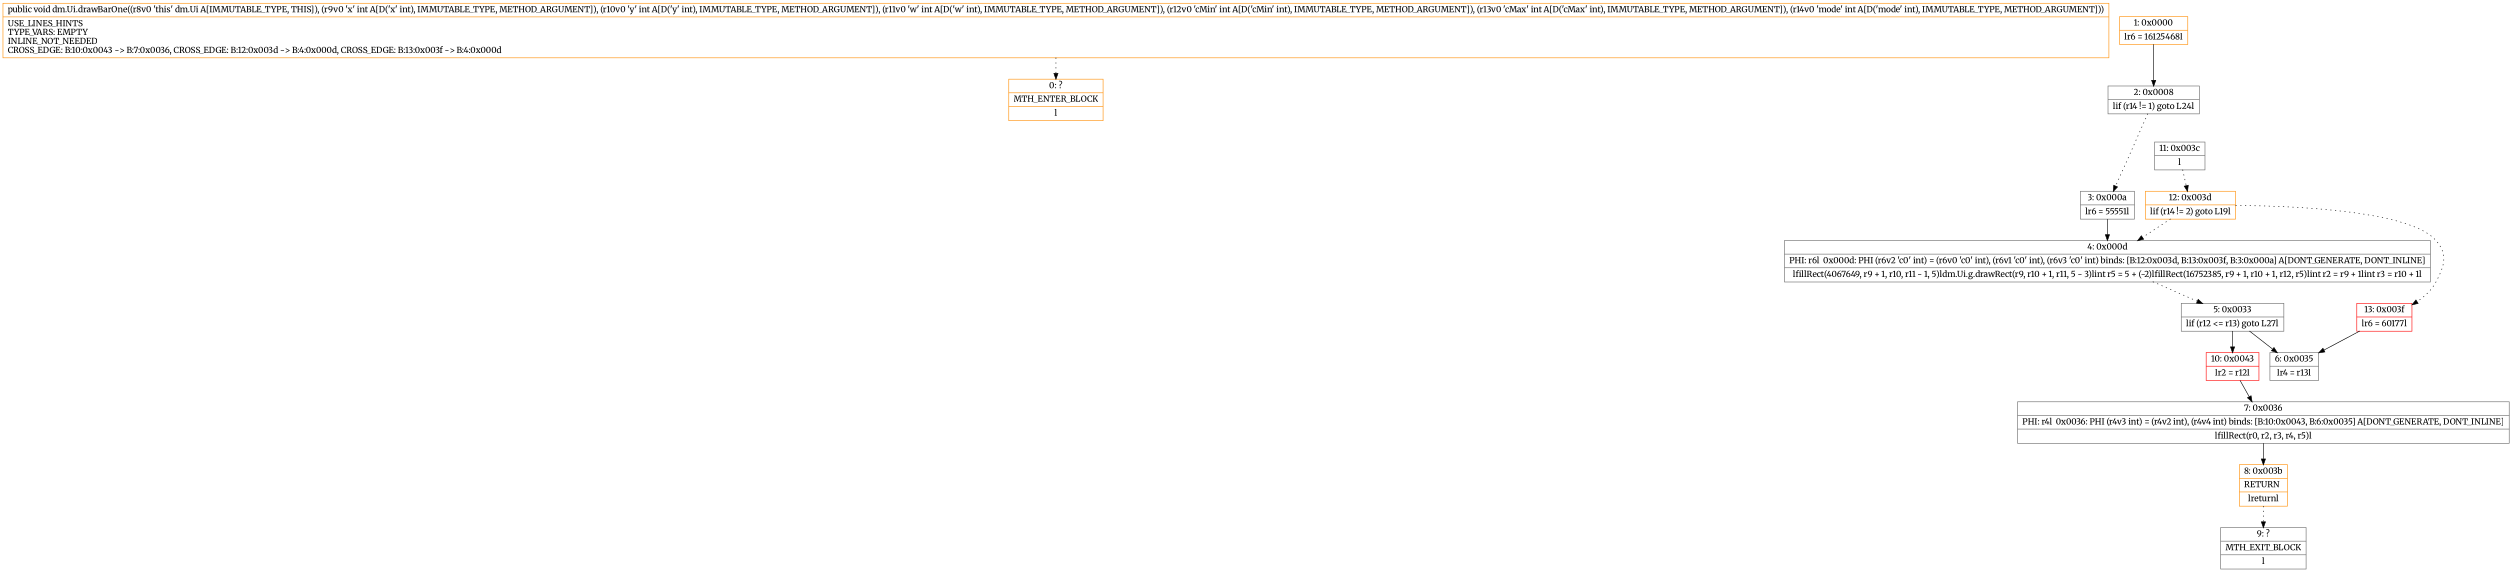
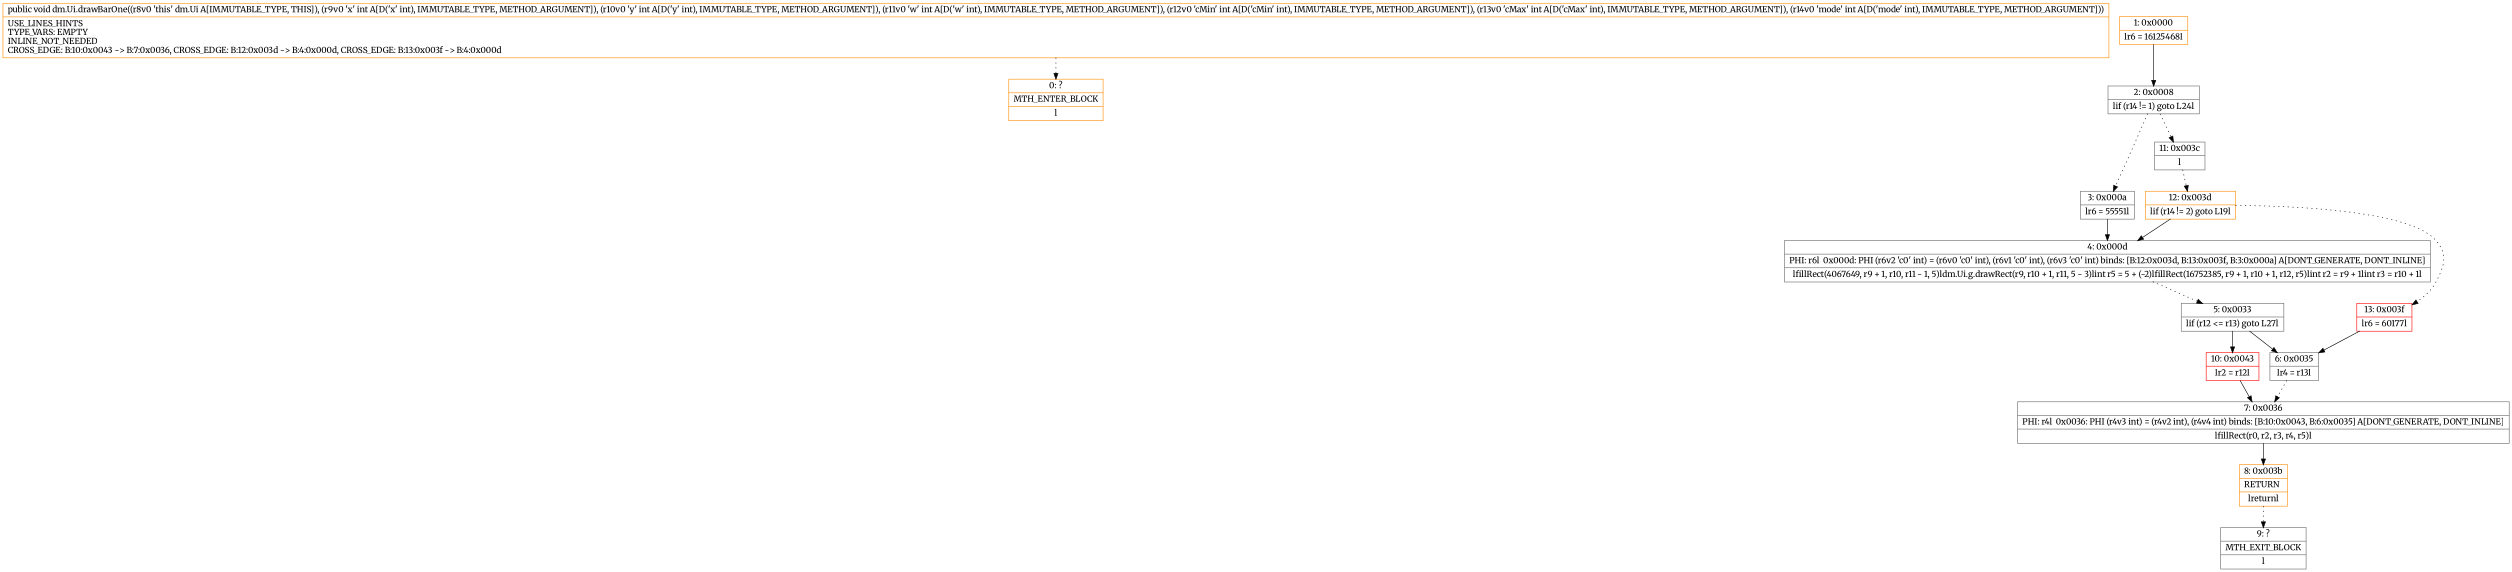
edge "2: 0x0008" -> "11: 0x003c": added
edge "12: 0x003d" -> "4: 0x000d": style dotted -> solid
edge "6: 0x0035" -> "7: 0x0036": added
